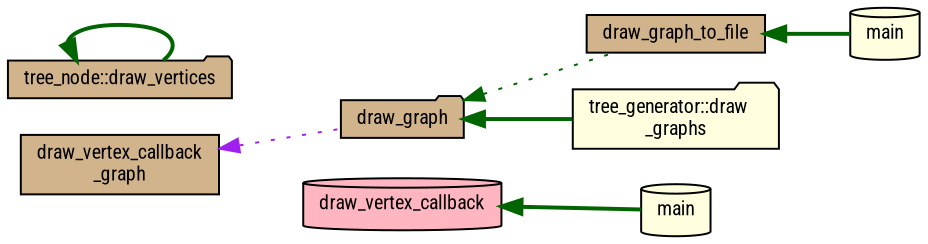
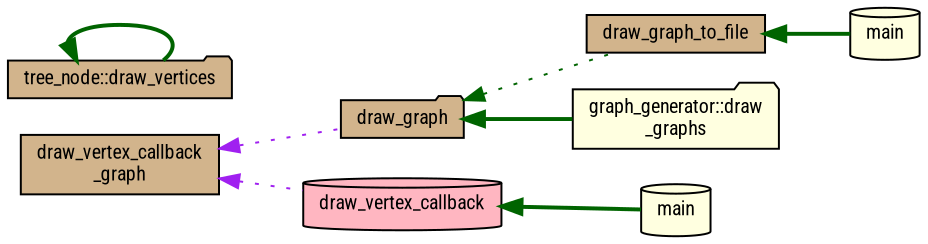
node "tree_generator::draw _graphs": label "tree_generator::draw _graphs" -> "graph_generator::draw _graphs"
edge "draw_vertex_callback" -> "draw_vertex_callback _graph": added
